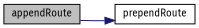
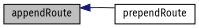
edge "appendRoute" -> "prependRoute": reversed
